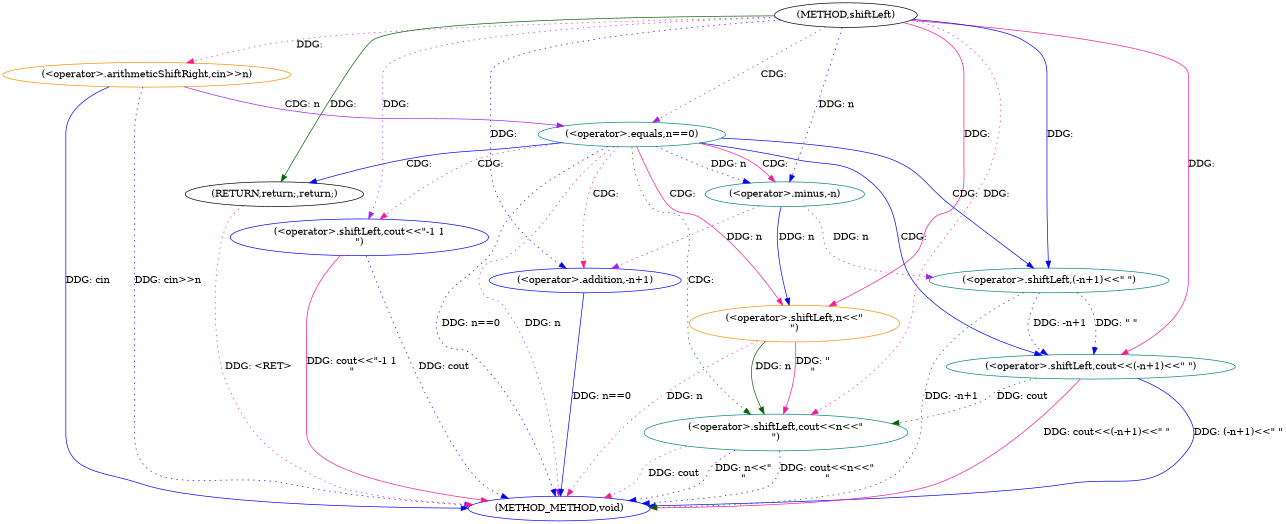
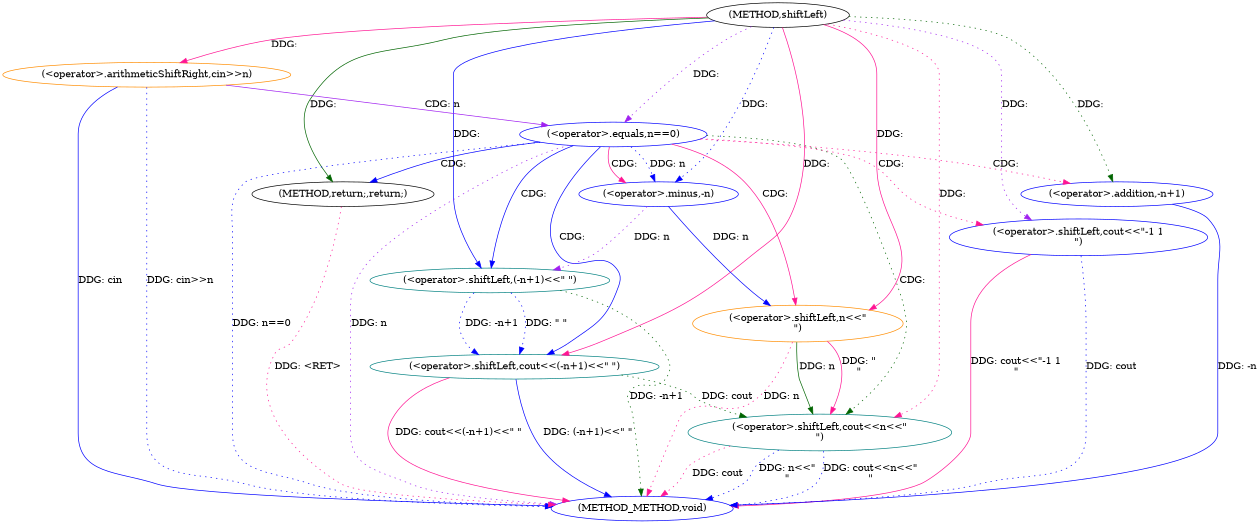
edge "(METHOD,shiftLeft)" -> "(<operator>.arithmeticShiftRight,cin>>n)": style dotted -> solid
edge "(METHOD,shiftLeft)" -> "(<operator>.addition,-n+1)": color blue -> darkgreen
edge "(METHOD,shiftLeft)" -> "(<operator>.equals,n==0)": label "CDG: " -> "DDG: "
edge "(METHOD,shiftLeft)" -> "(<operator>.minus,-n)": label "DDG: n" -> "DDG: "
node "(<operator>.equals,n==0)": color teal -> blue
node "(RETURN,return;,return;)": label "(RETURN,return;,return;)" -> "(METHOD,return;,return;)"
node "(<operator>.minus,-n)": color teal -> blue
edge "(<operator>.minus,-n)" -> "(<operator>.addition,-n+1)": removed, label "DDG: n"
edge "(<operator>.addition,-n+1)" -> "(METHOD_METHOD,void)": label "DDG: n==0" -> "DDG: -n"
